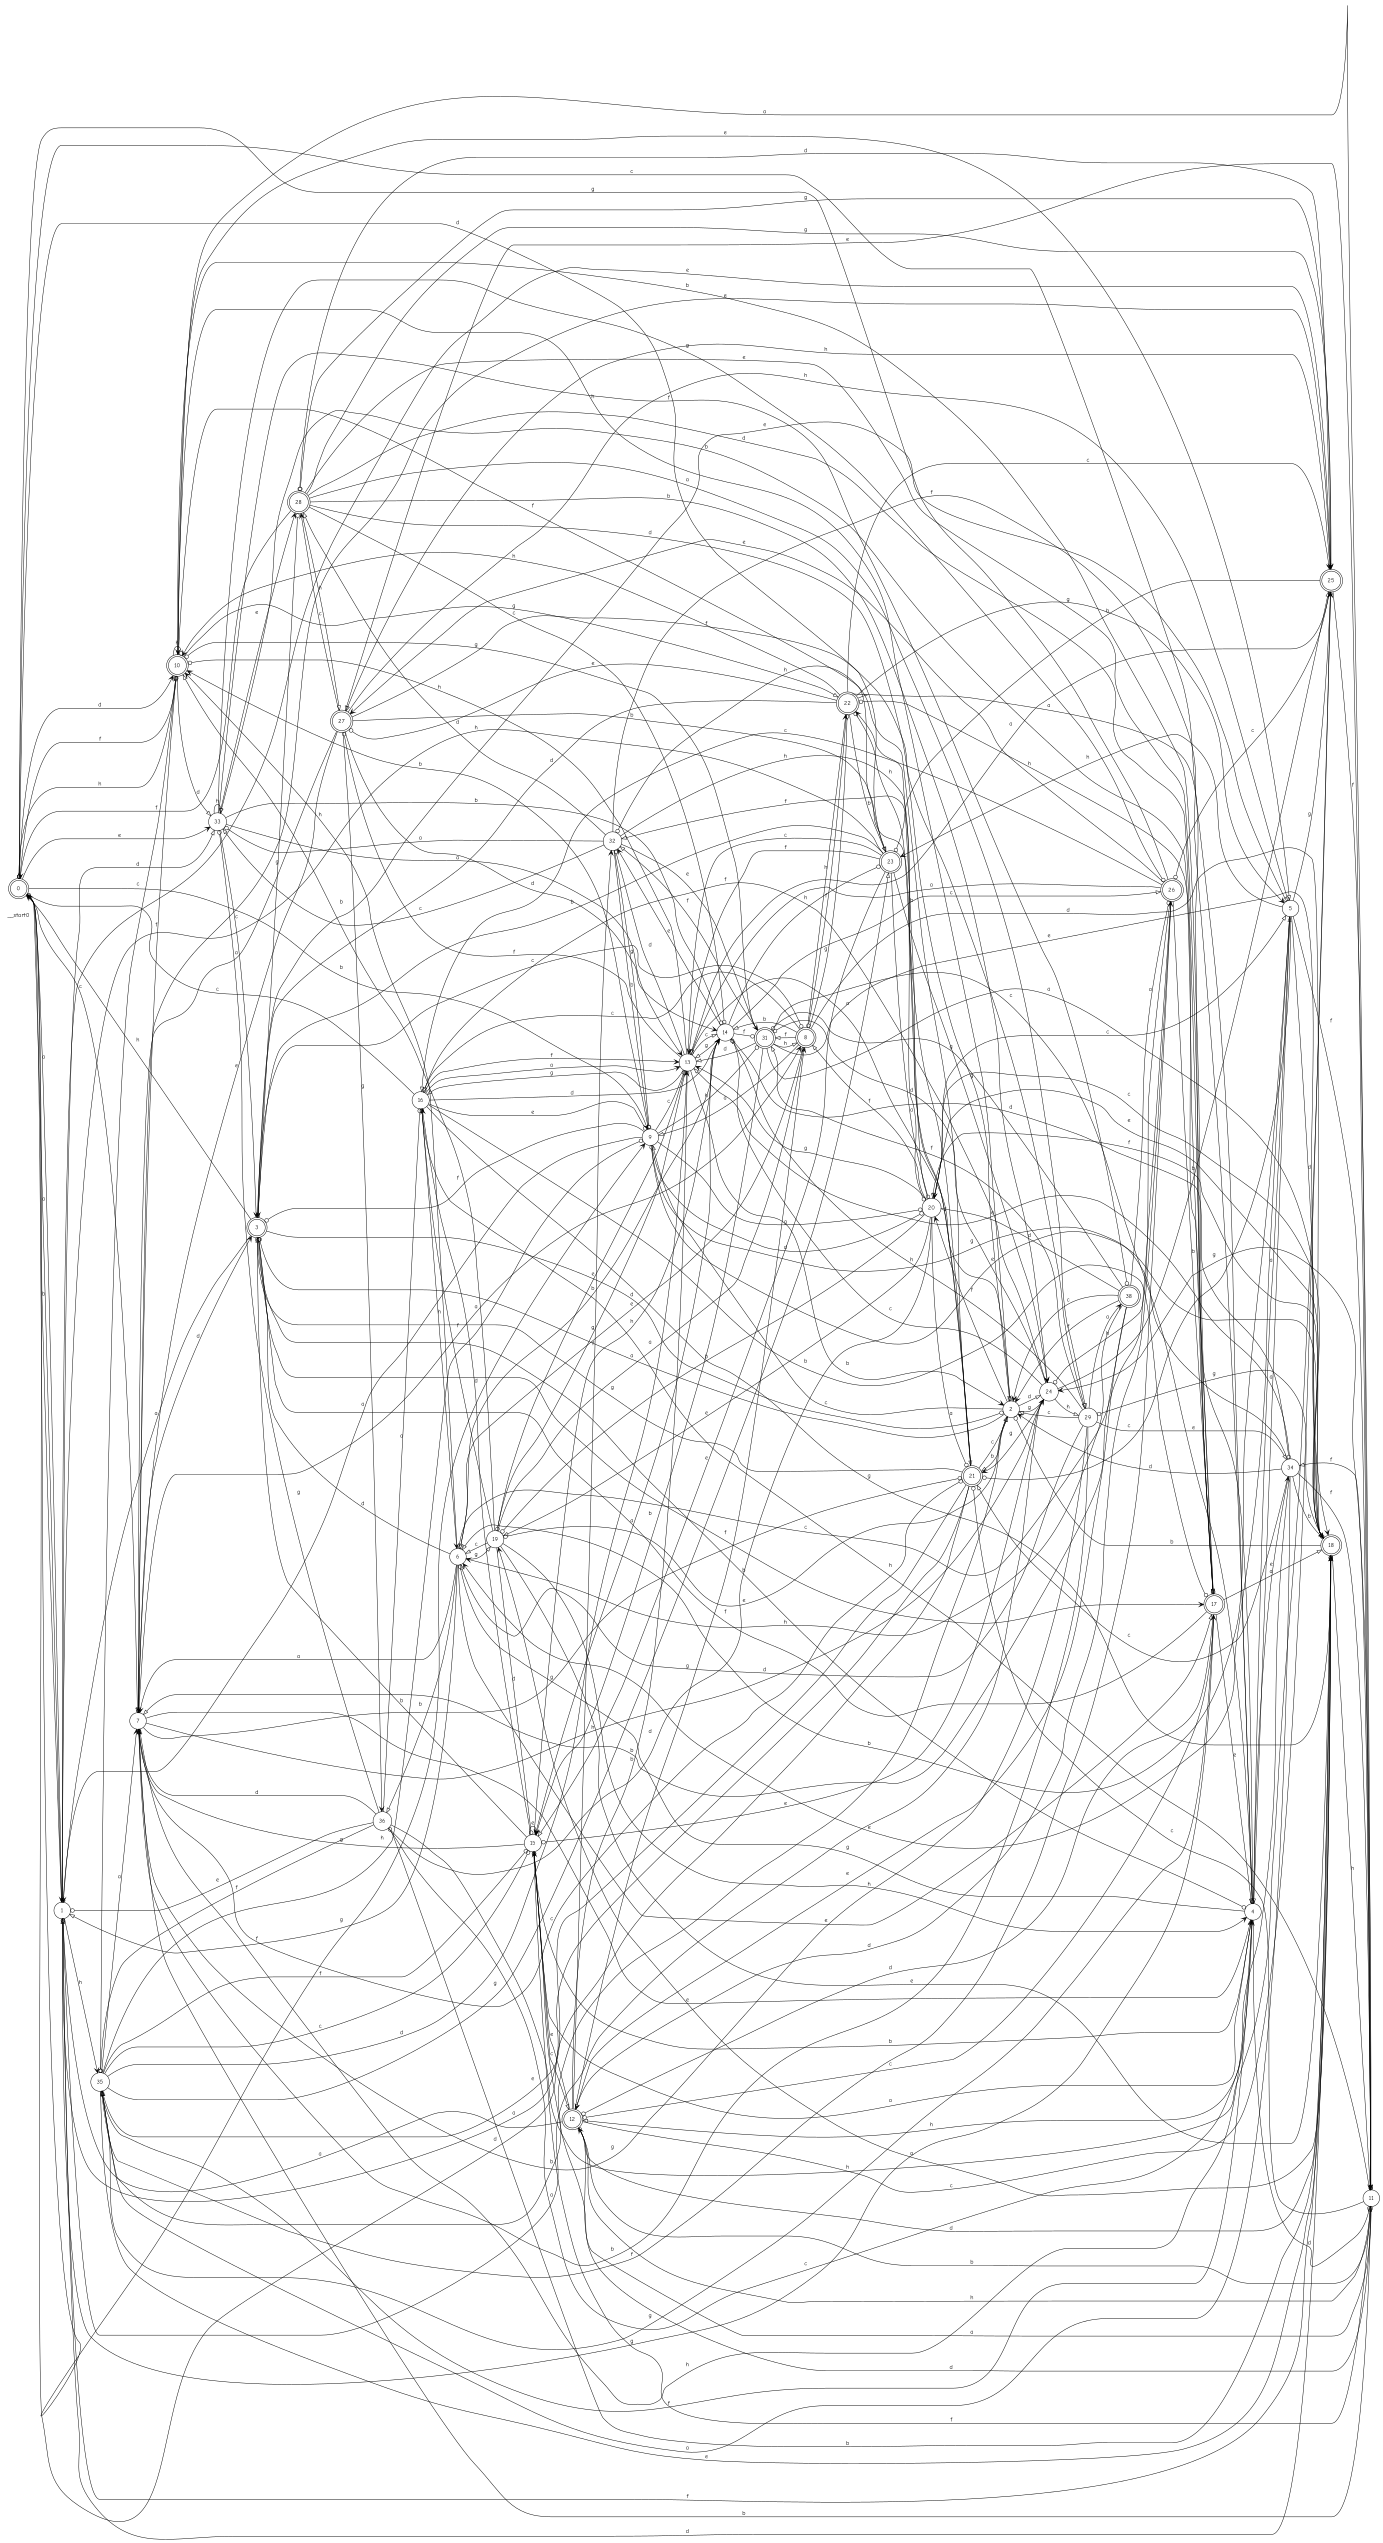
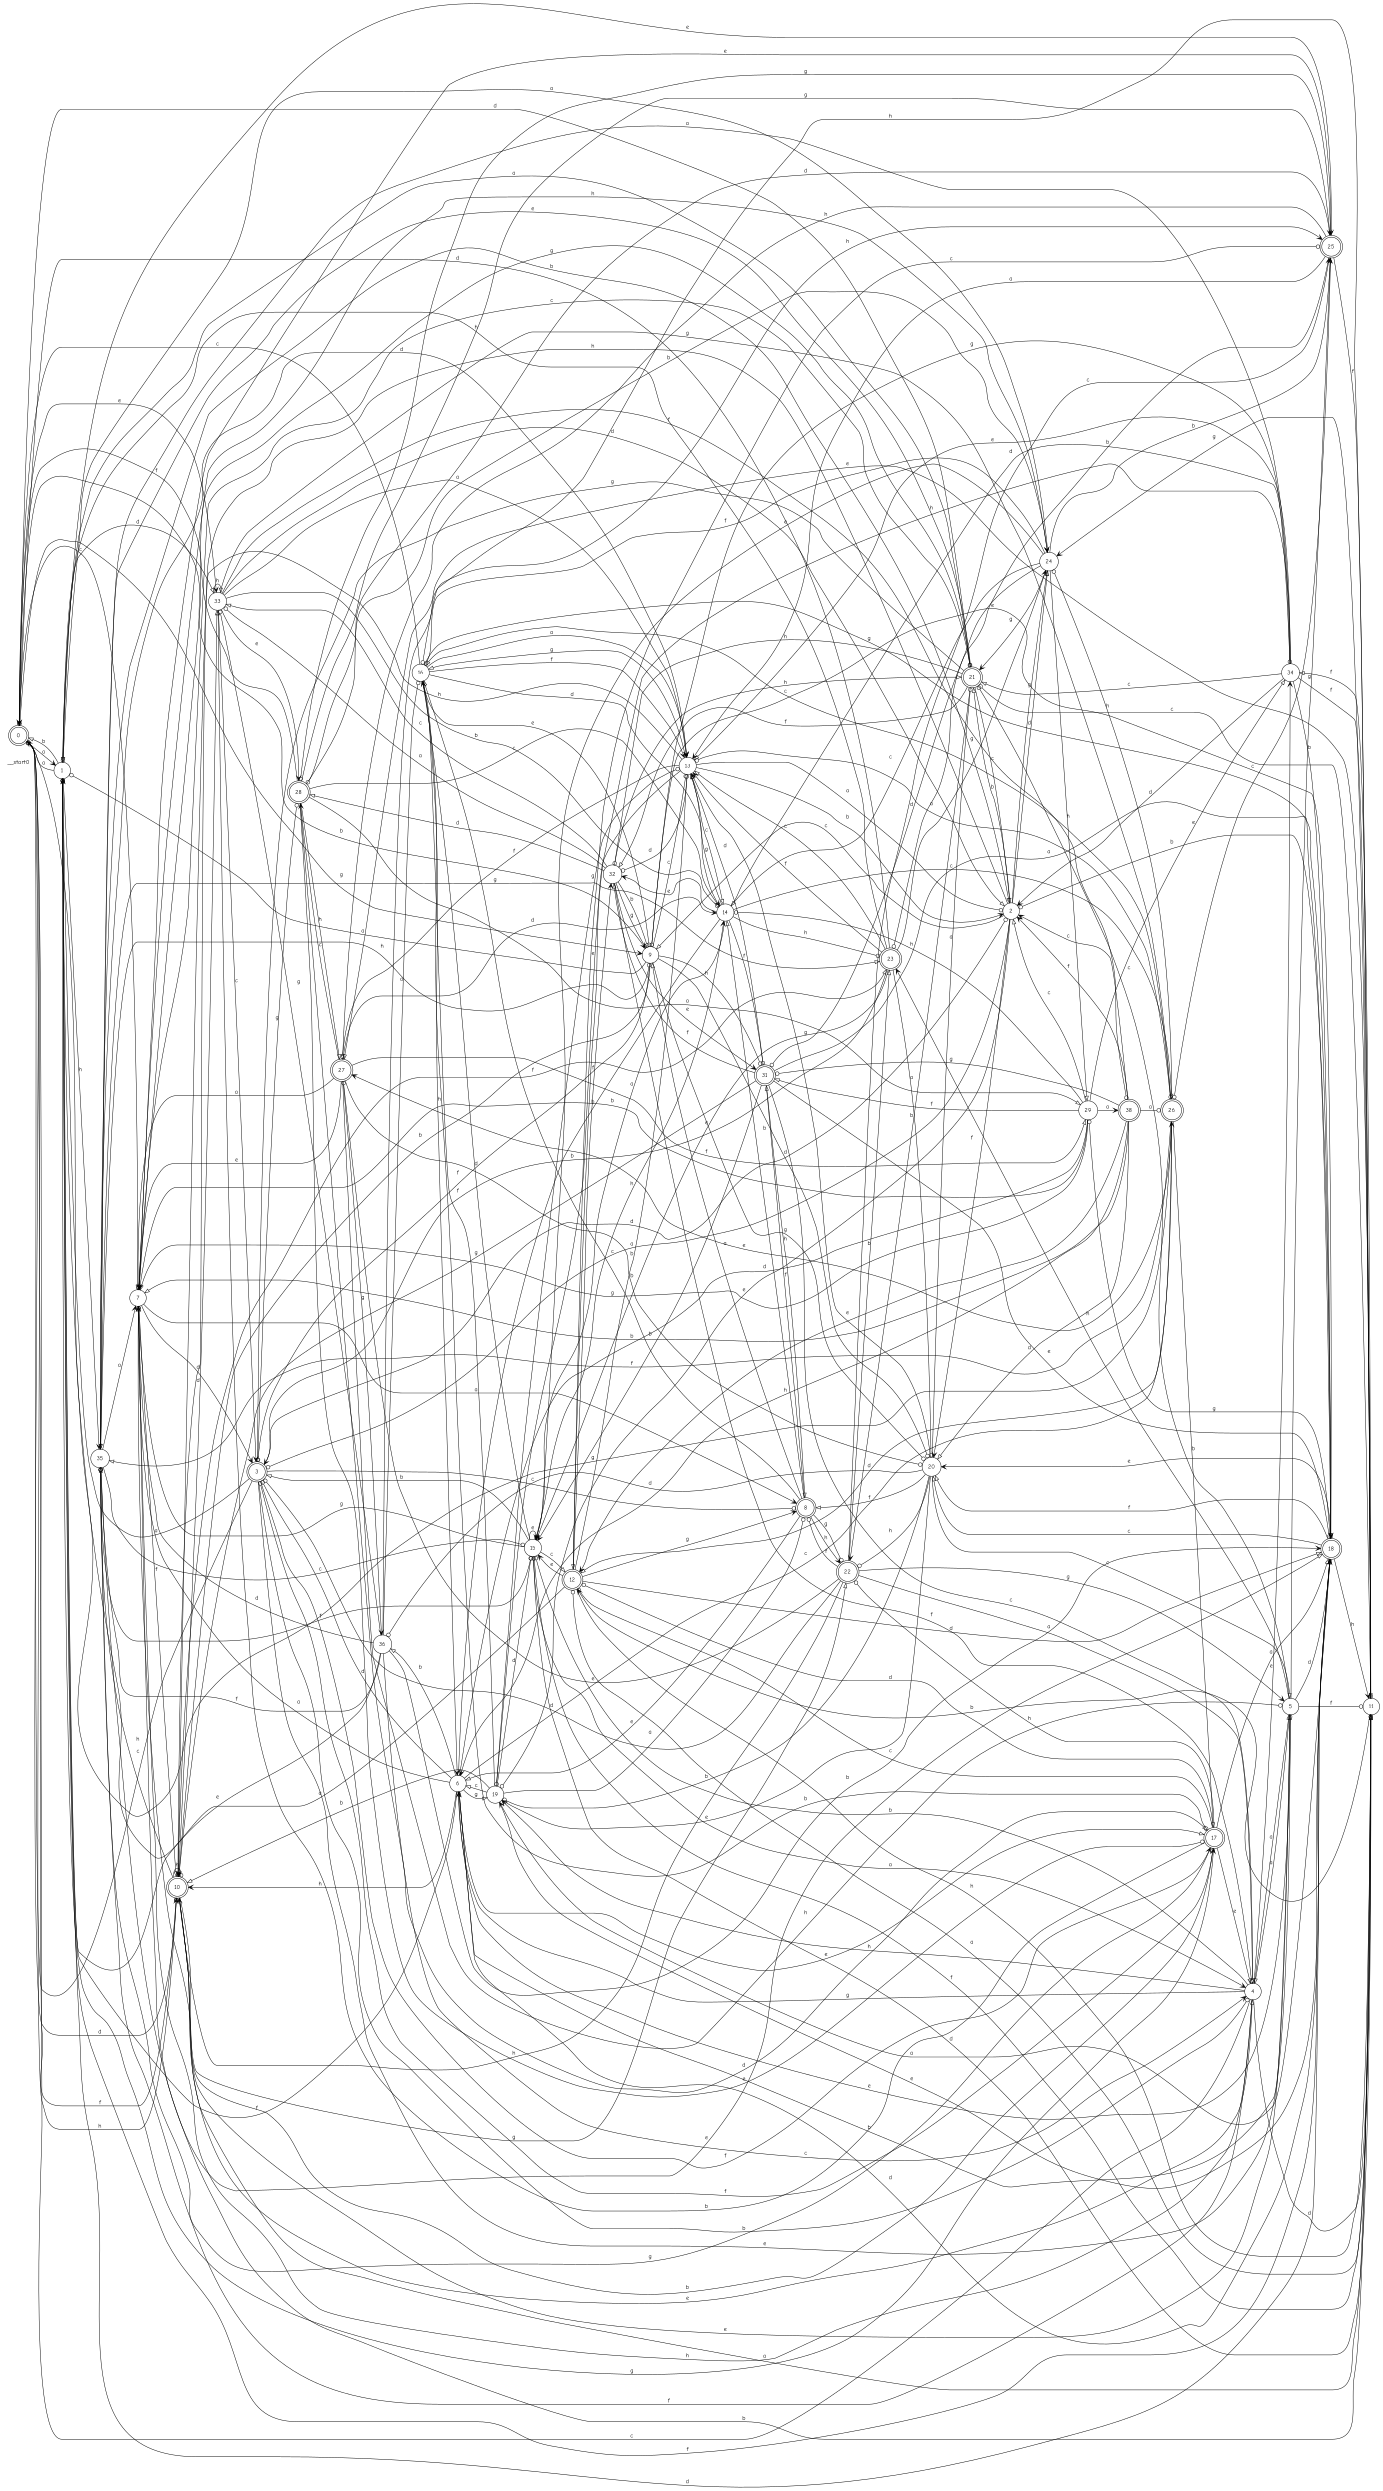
edge "28" -> "2": now "33" -> "2"
edge "25" -> "13": arrowhead onormal -> vee
edge "8" -> "18": now "6" -> "18"
edge "19" -> "4": reversed
